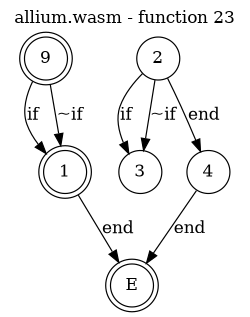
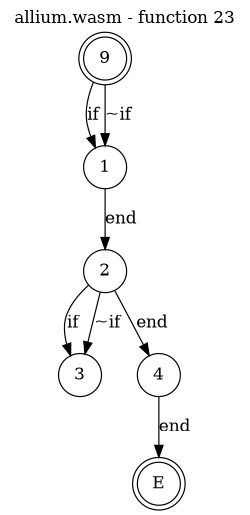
node "1": shape doublecircle -> circle
edge "1" -> "E": now "1" -> "2"
